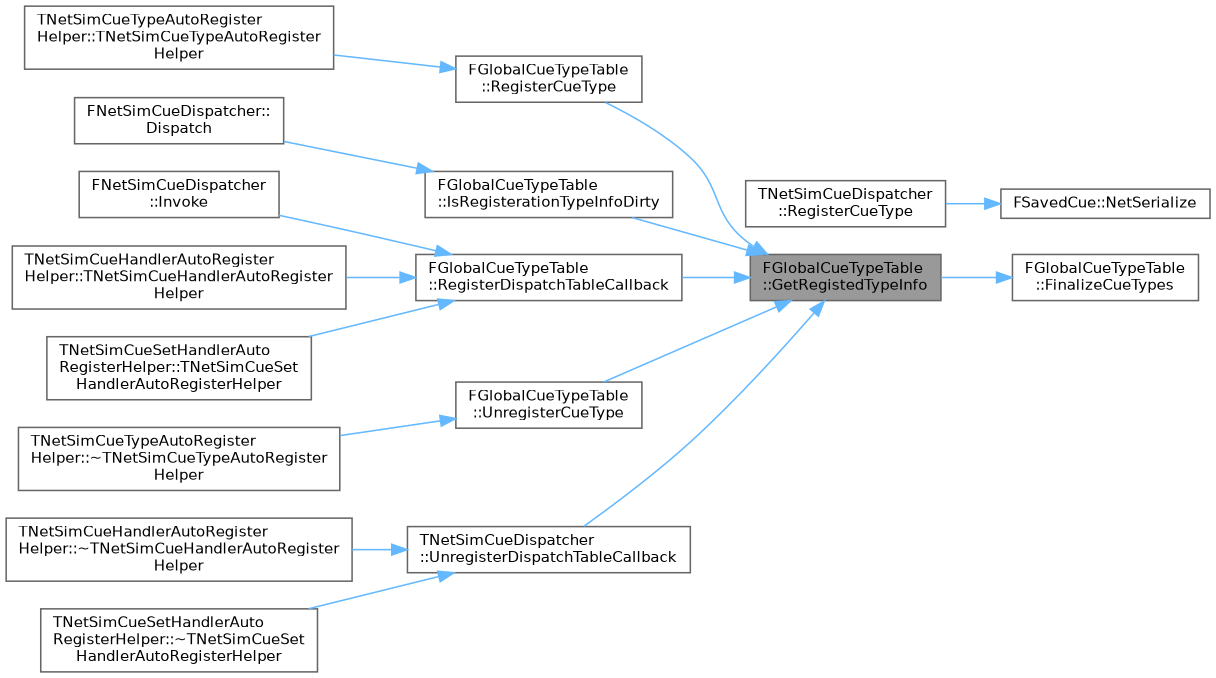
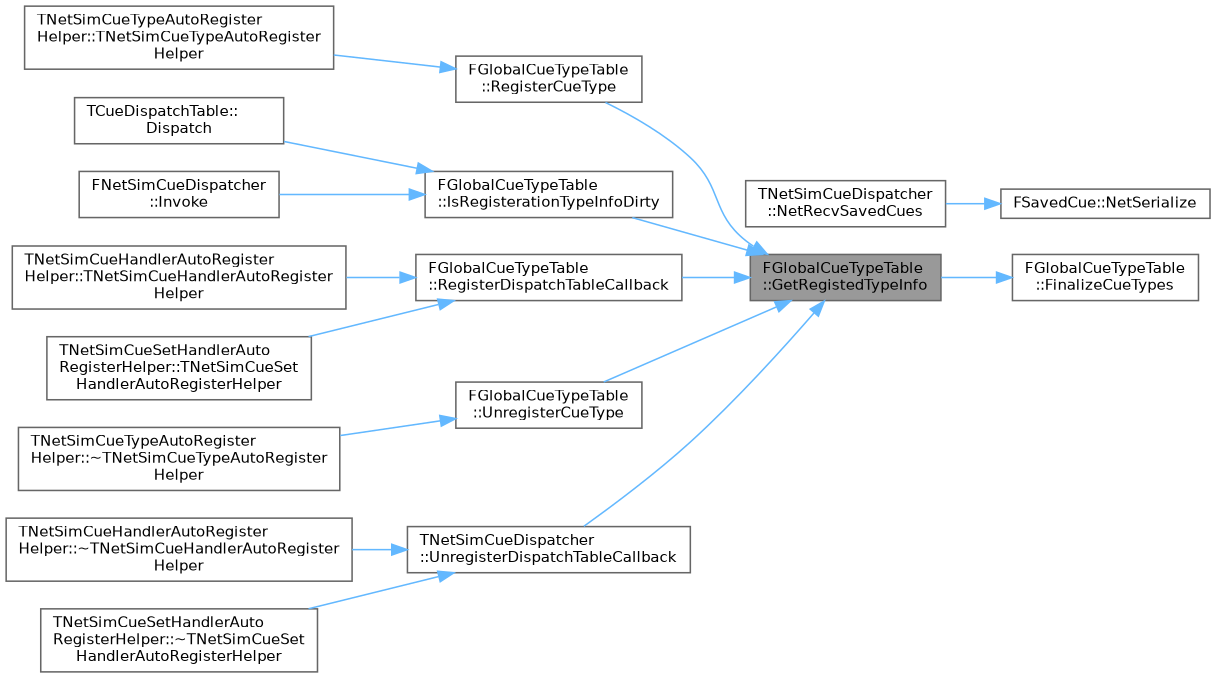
node "FNetSimCueDispatcher:: Dispatch": label "FNetSimCueDispatcher:: Dispatch" -> "TCueDispatchTable:: Dispatch"
node "TNetSimCueDispatcher ::RegisterCueType": label "TNetSimCueDispatcher ::RegisterCueType" -> "TNetSimCueDispatcher ::NetRecvSavedCues"
edge "FNetSimCueDispatcher ::Invoke" -> "FGlobalCueTypeTable ::RegisterDispatchTableCallback": now "FNetSimCueDispatcher ::Invoke" -> "FGlobalCueTypeTable ::IsRegisterationTypeInfoDirty"
